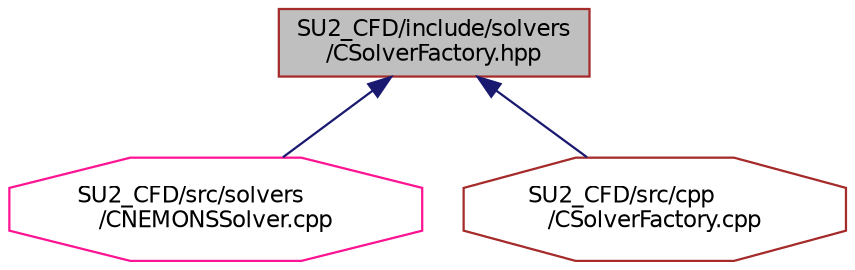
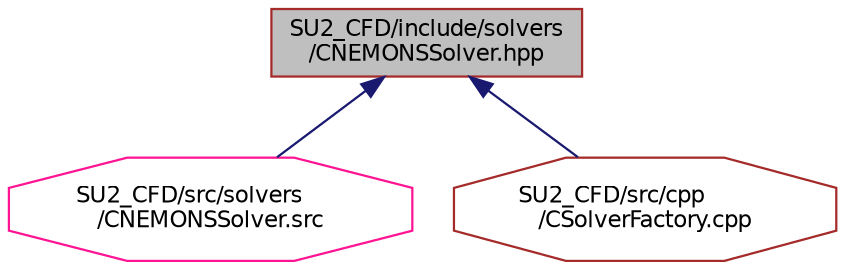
node "SU2_CFD/include/solvers /CSolverFactory.hpp": label "SU2_CFD/include/solvers /CSolverFactory.hpp" -> "SU2_CFD/include/solvers /CNEMONSSolver.hpp"
node "SU2_CFD/src/solvers /CNEMONSSolver.cpp": label "SU2_CFD/src/solvers /CNEMONSSolver.cpp" -> "SU2_CFD/src/solvers /CNEMONSSolver.src"
